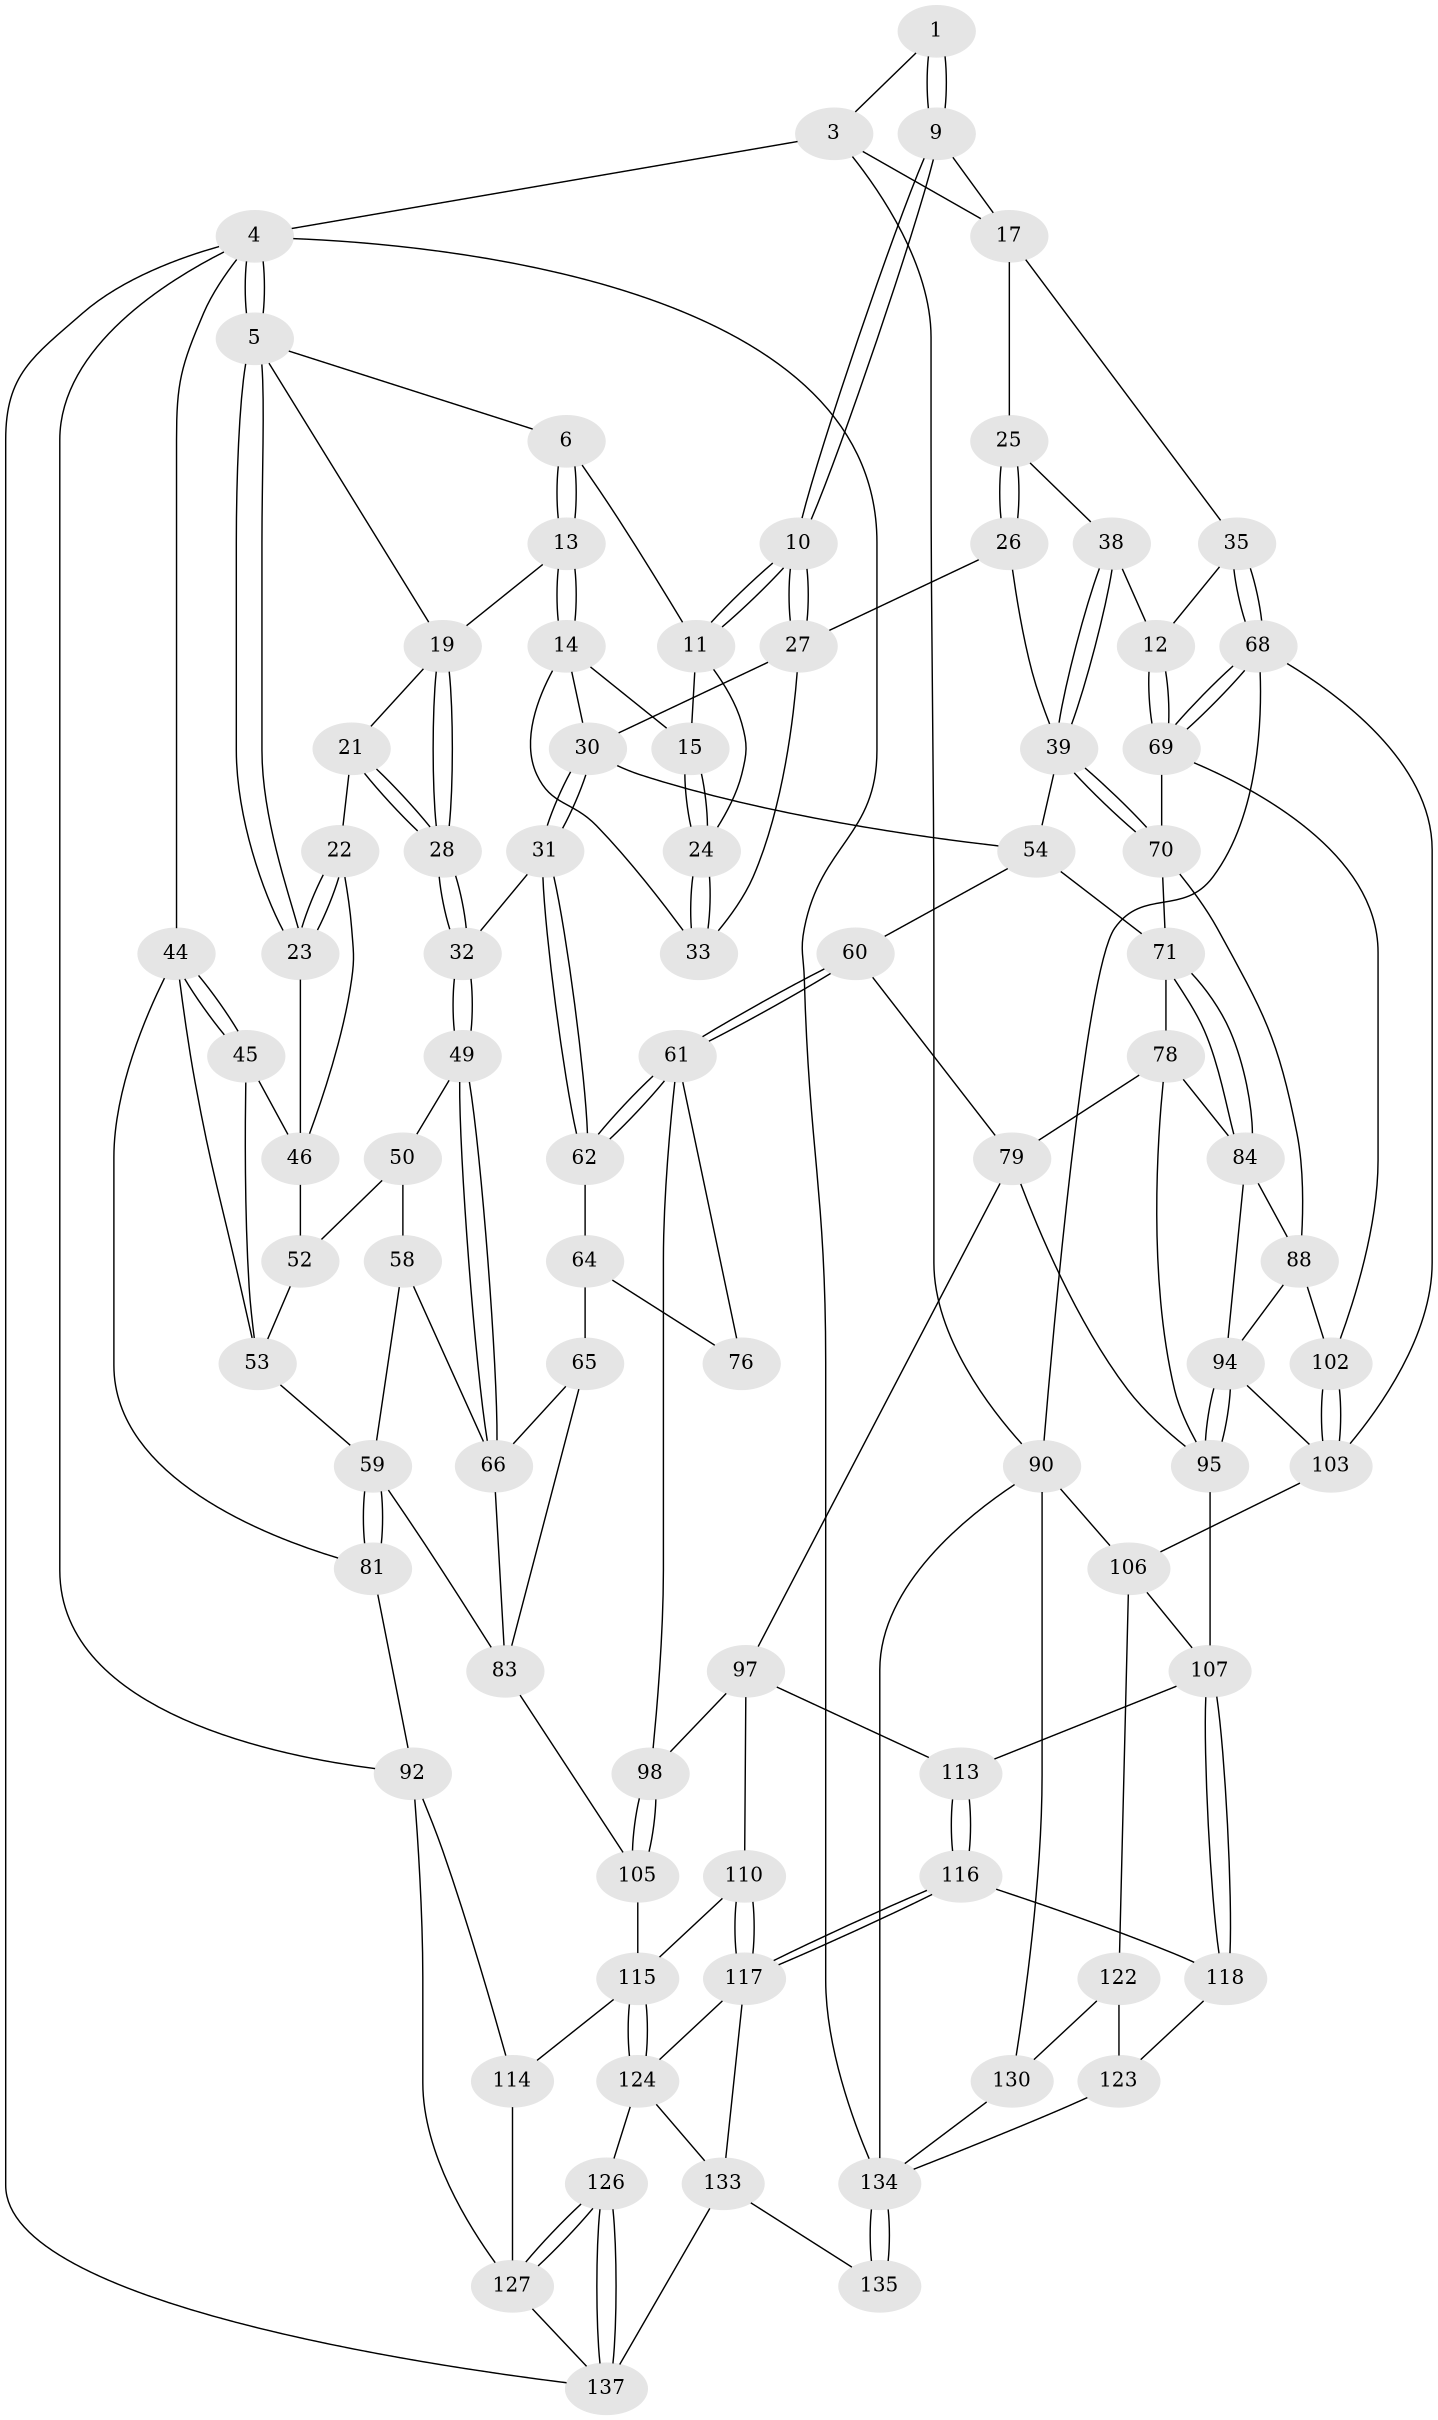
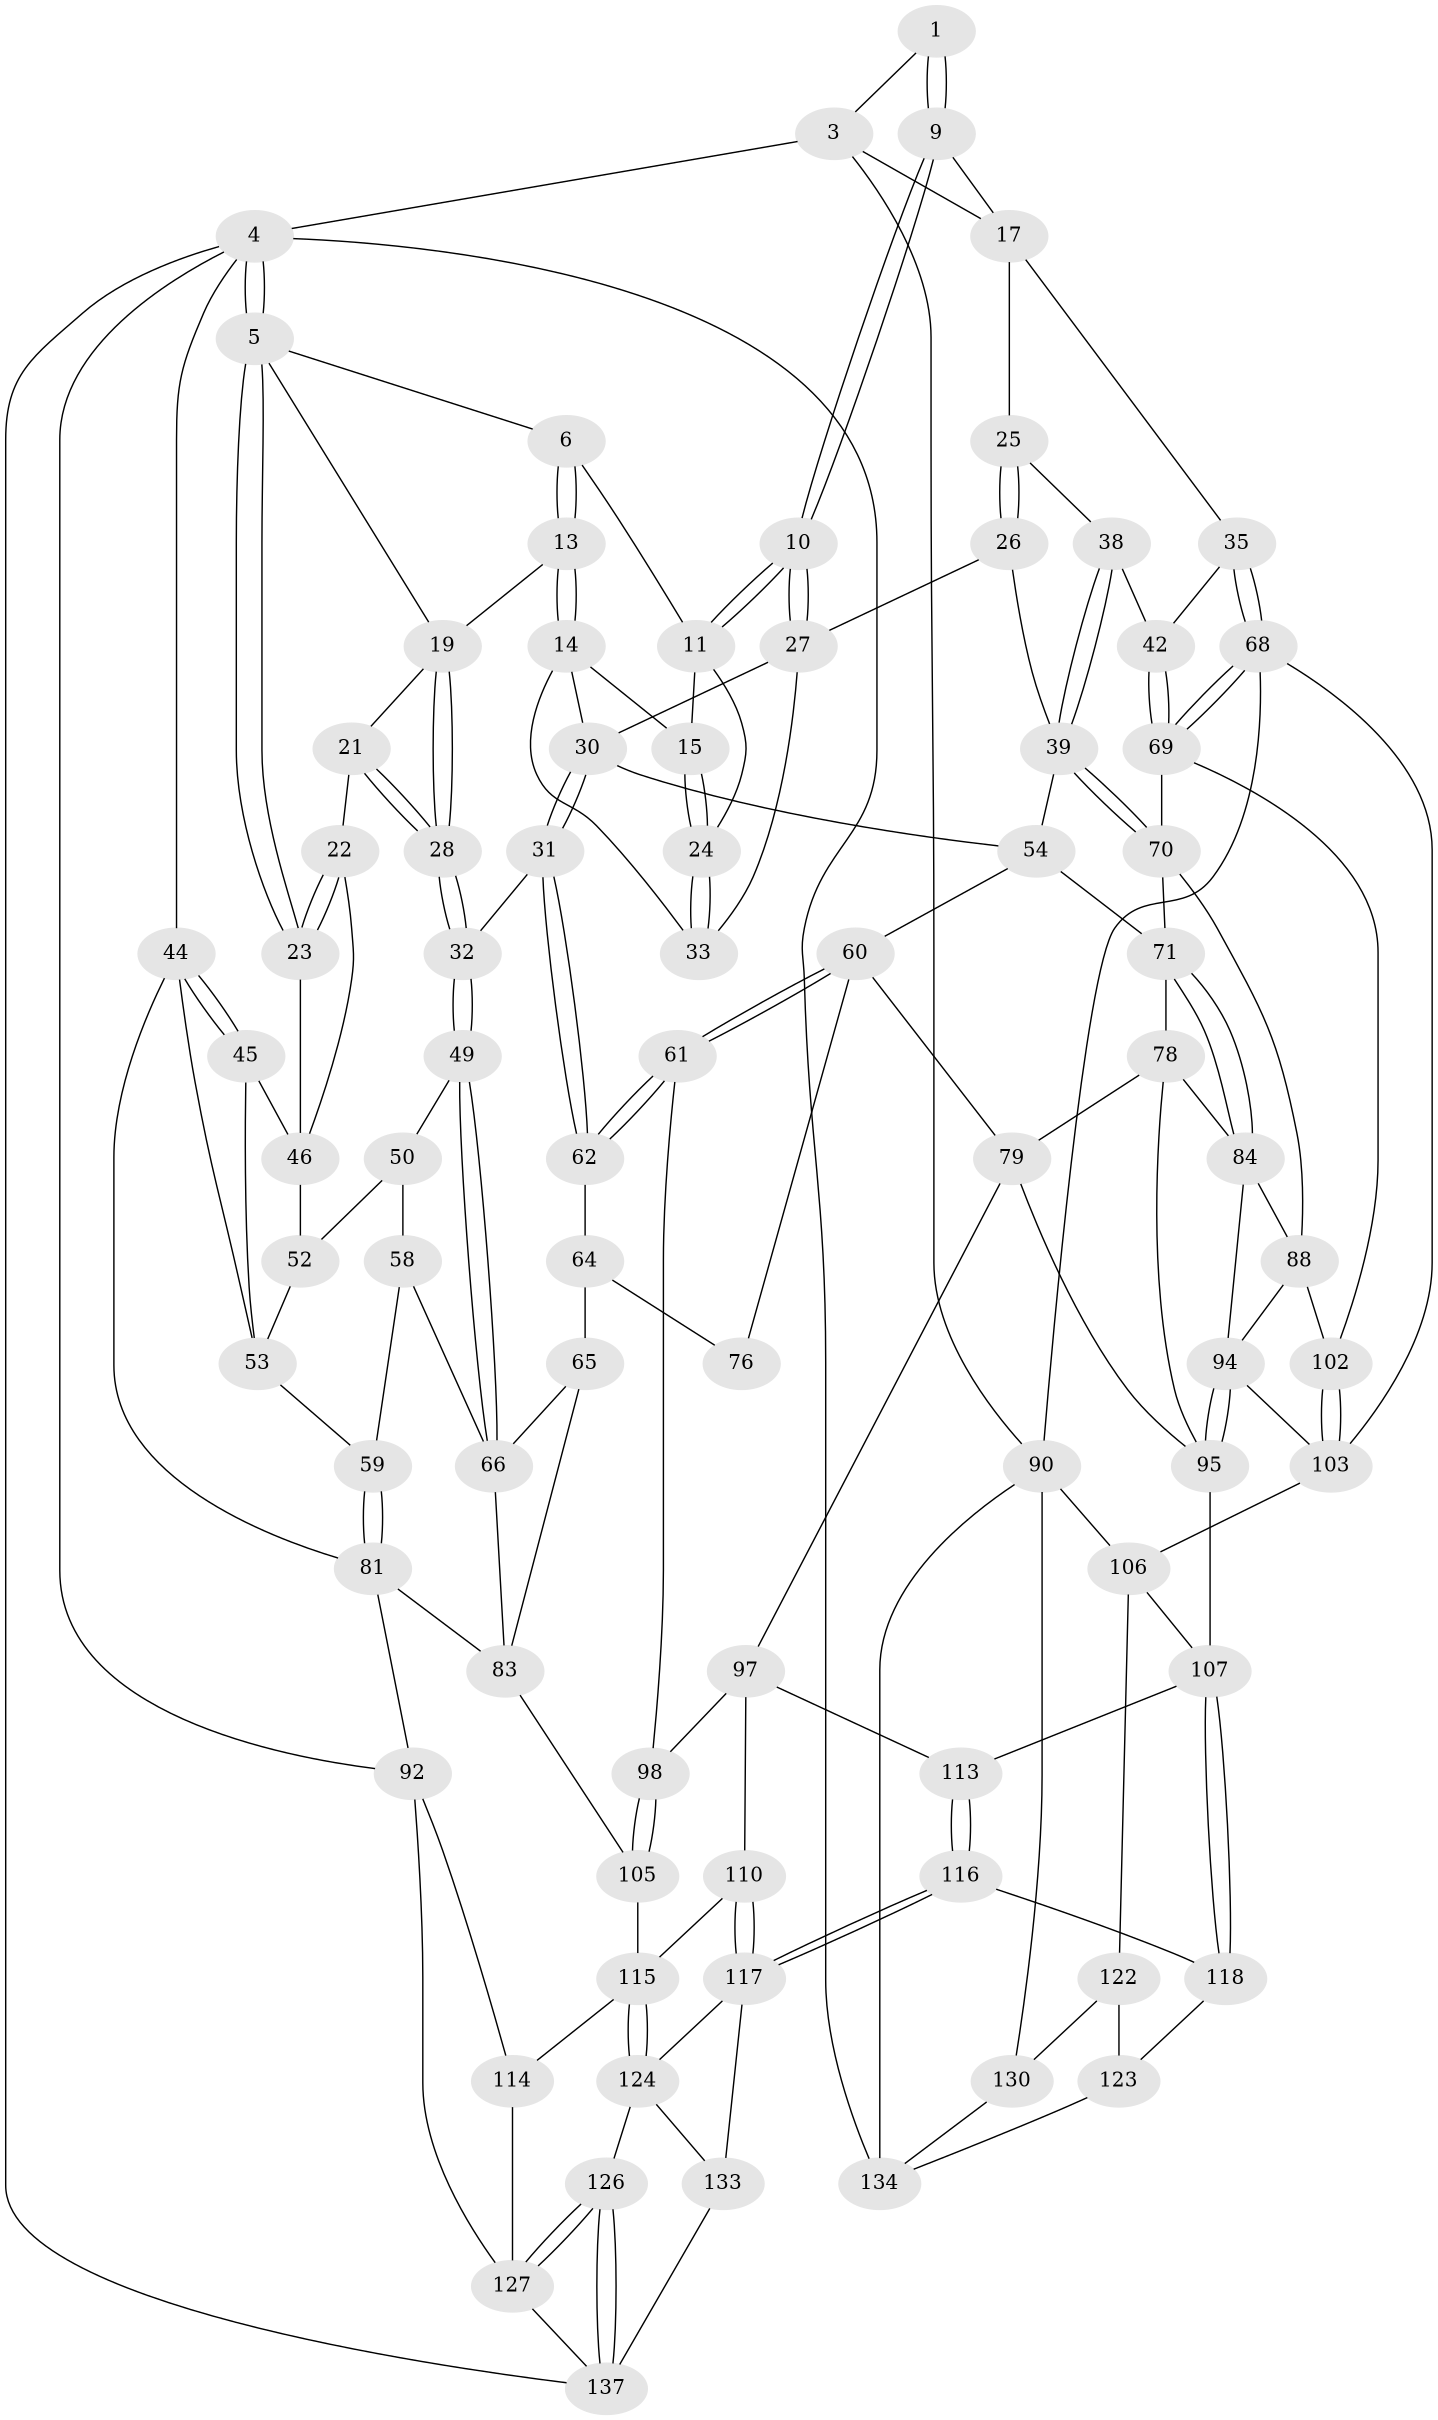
node "12": label "12" -> "42"
edge "61" -- "76": now "60" -- "76"
edge "59" -- "83": now "81" -- "83"
node "135": removed
